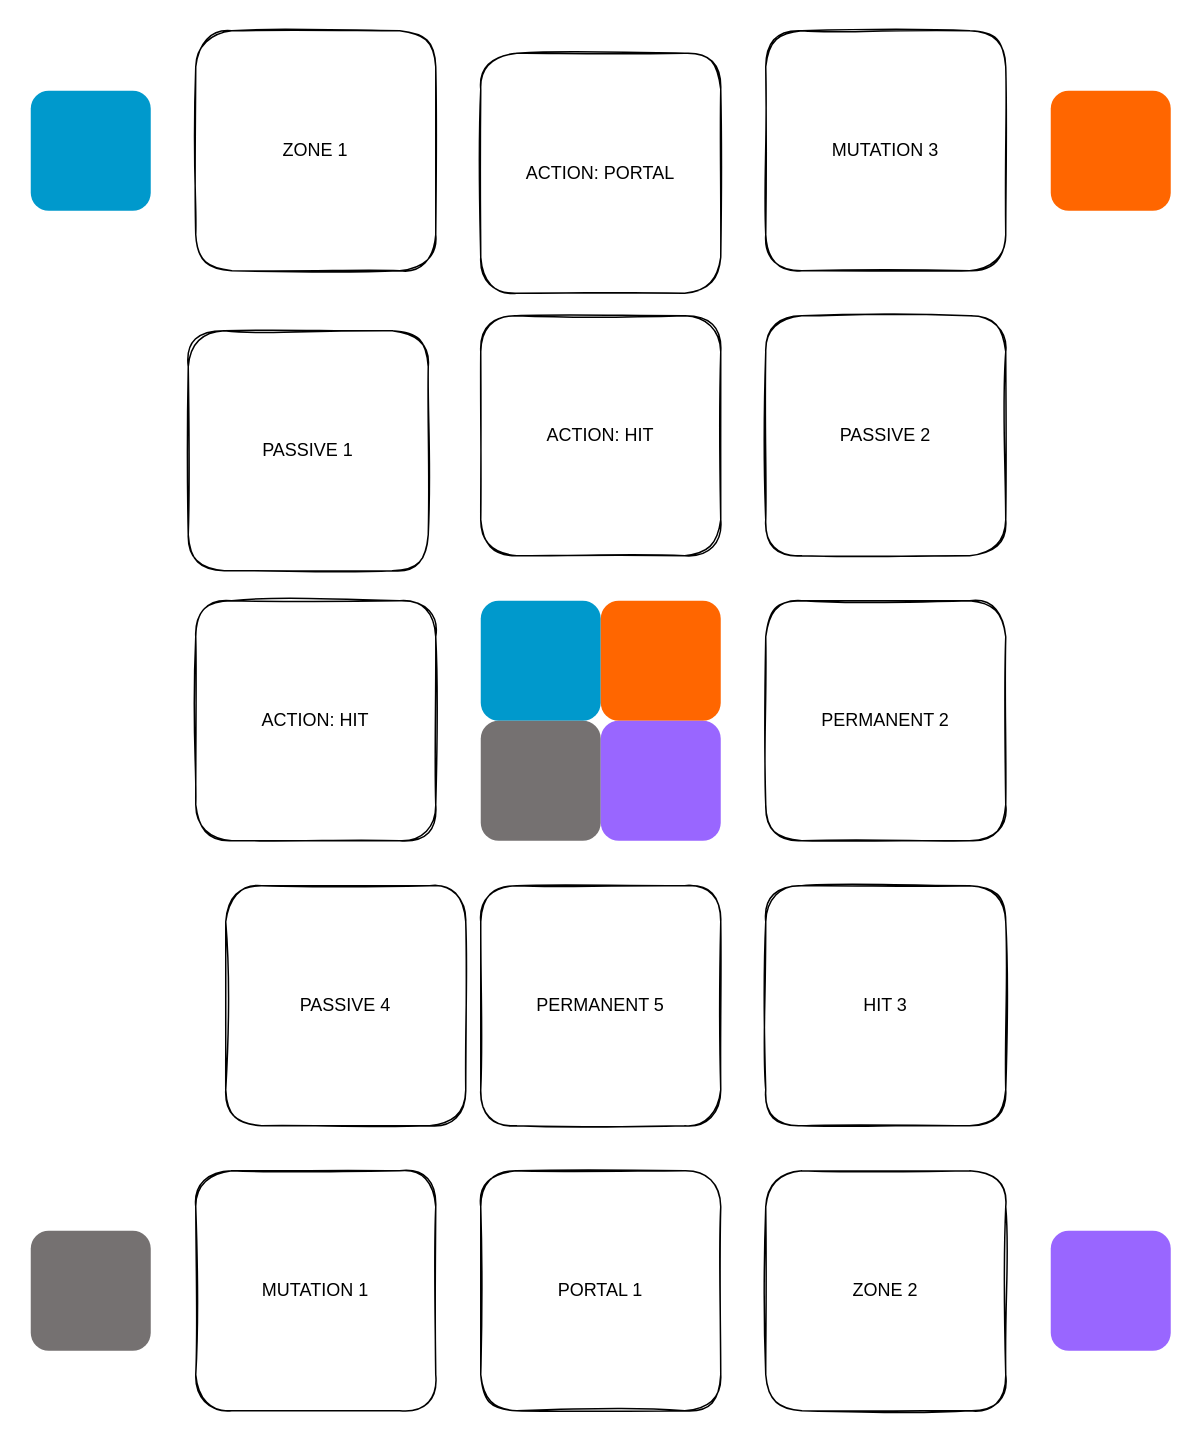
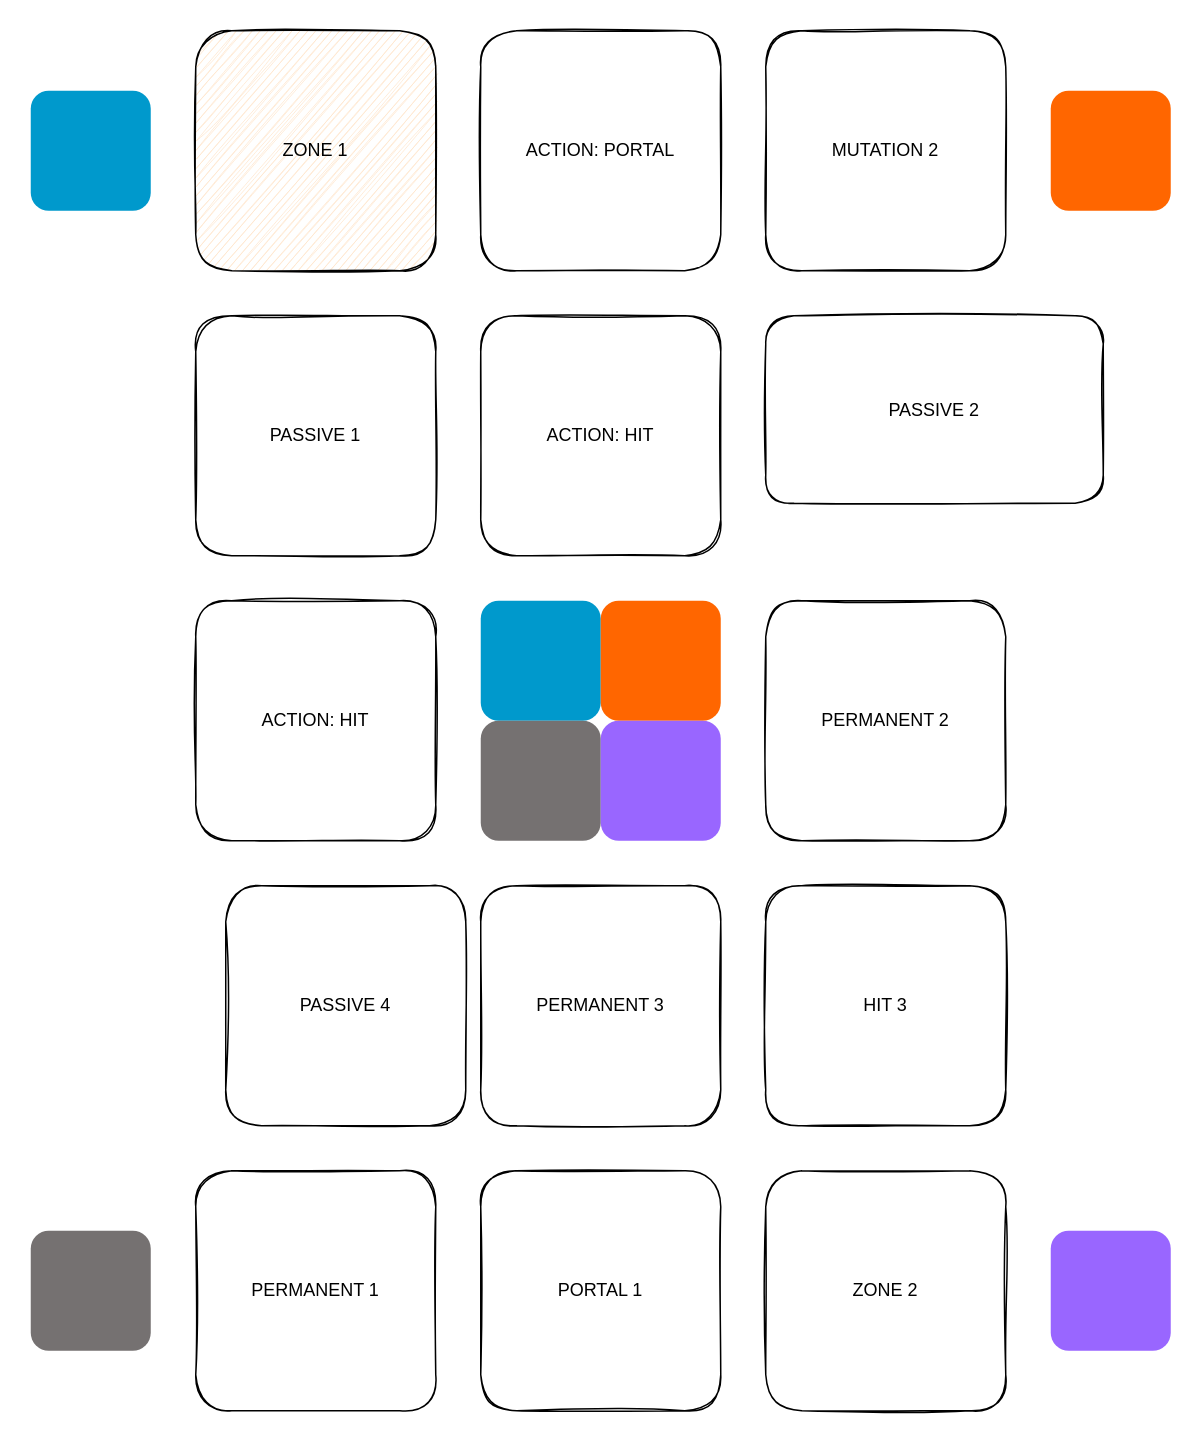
node "ZONE 1": fillcolor #ffffff -> #ffe6cc
node "MUTATION 3": label "MUTATION 3" -> "MUTATION 2"
node "ACTION: PORTAL": moved (601, 173) -> (601, 151)
node "PASSIVE 2": size 240x240 -> 338x188
node "PASSIVE 1": moved (308, 451) -> (316, 436)
node "PERMANENT 5": label "PERMANENT 5" -> "PERMANENT 3"
node "MUTATION 1": label "MUTATION 1" -> "PERMANENT 1"
